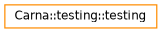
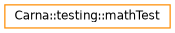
node "Carna::testing::testing": label "Carna::testing::testing" -> "Carna::testing::mathTest"
